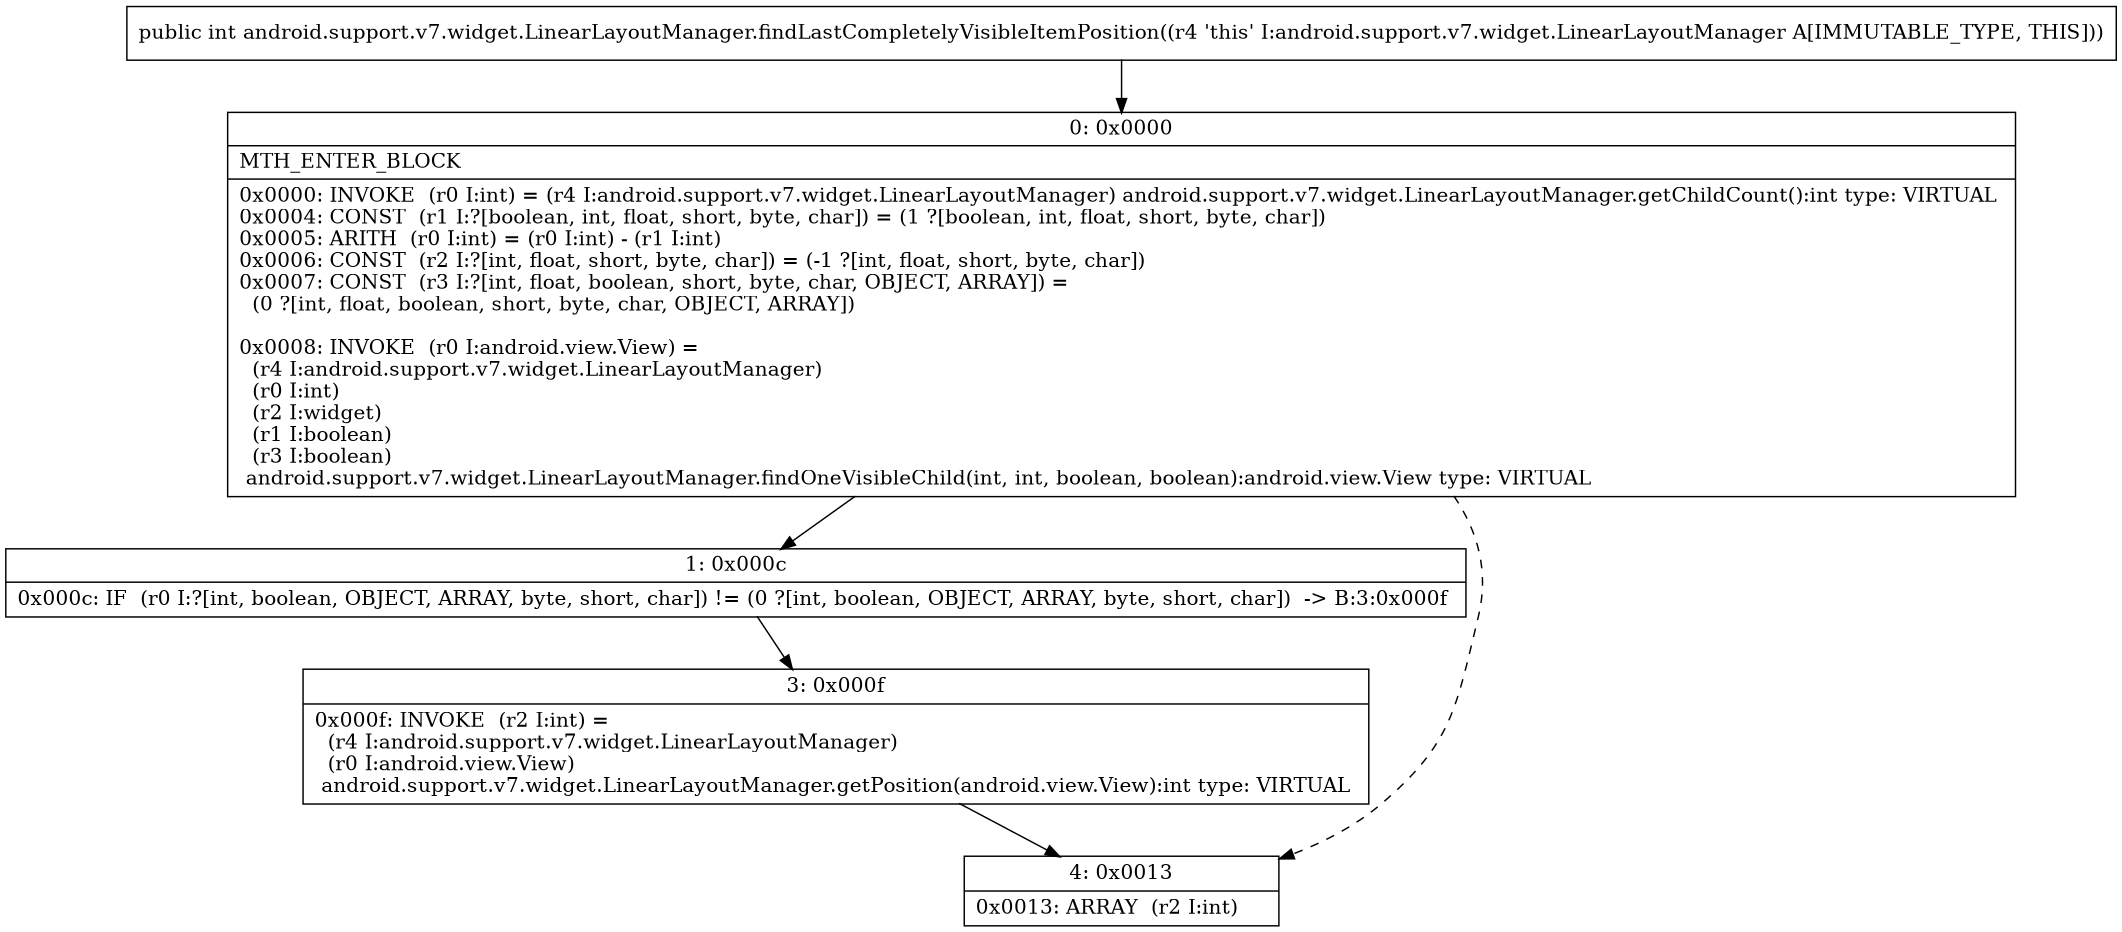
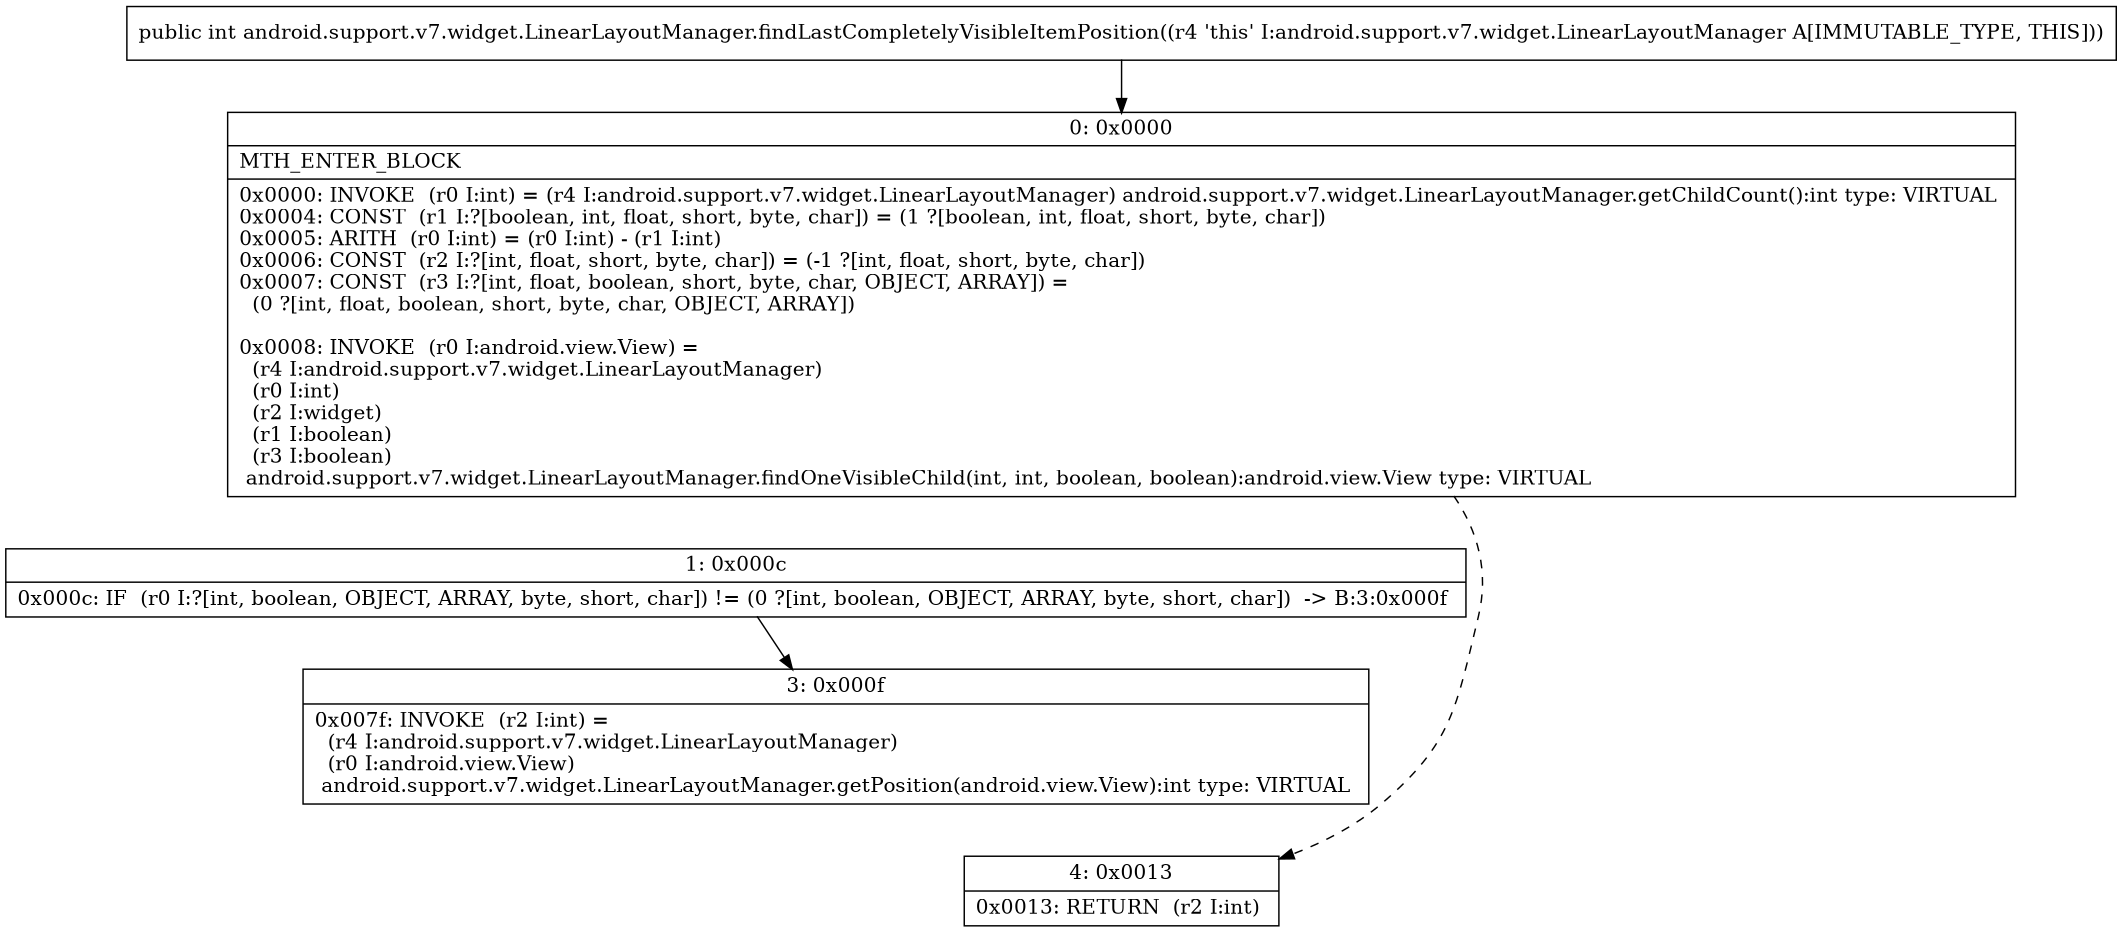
edge "0: 0x0000" -> "1: 0x000c": removed
node "3: 0x000f": text "0x000f: INVOKE  (r2 I:int) =" -> "0x007f: INVOKE  (r2 I:int) ="
edge "3: 0x000f" -> "4: 0x0013": removed
node "4: 0x0013": text "0x0013: ARRAY  (r2 I:int)" -> "0x0013: RETURN  (r2 I:int)"
